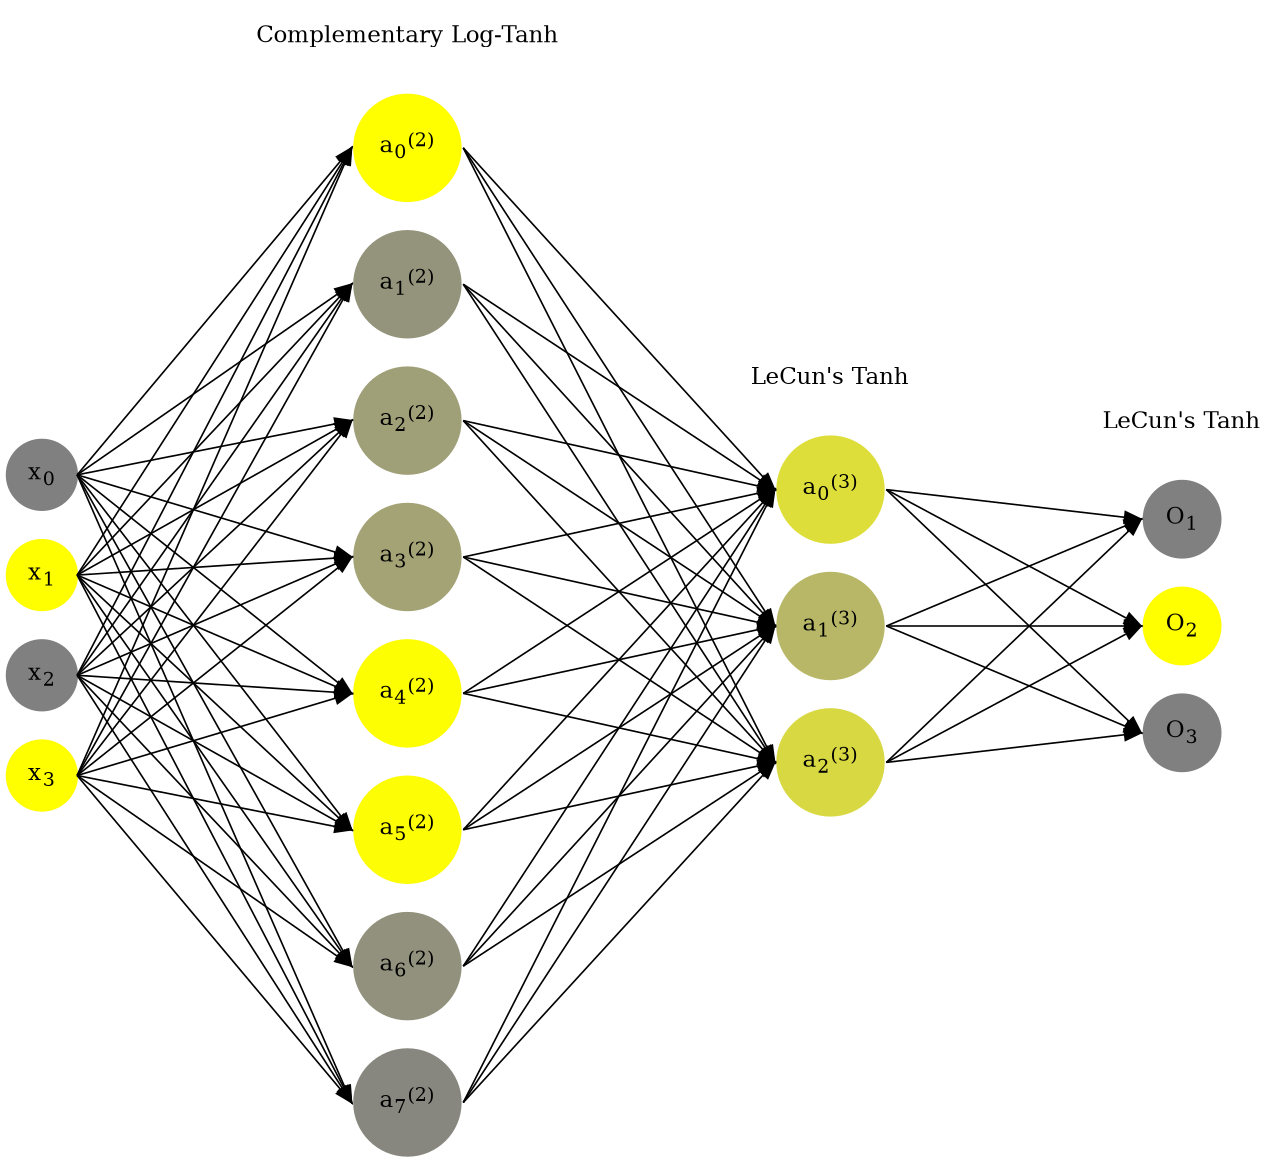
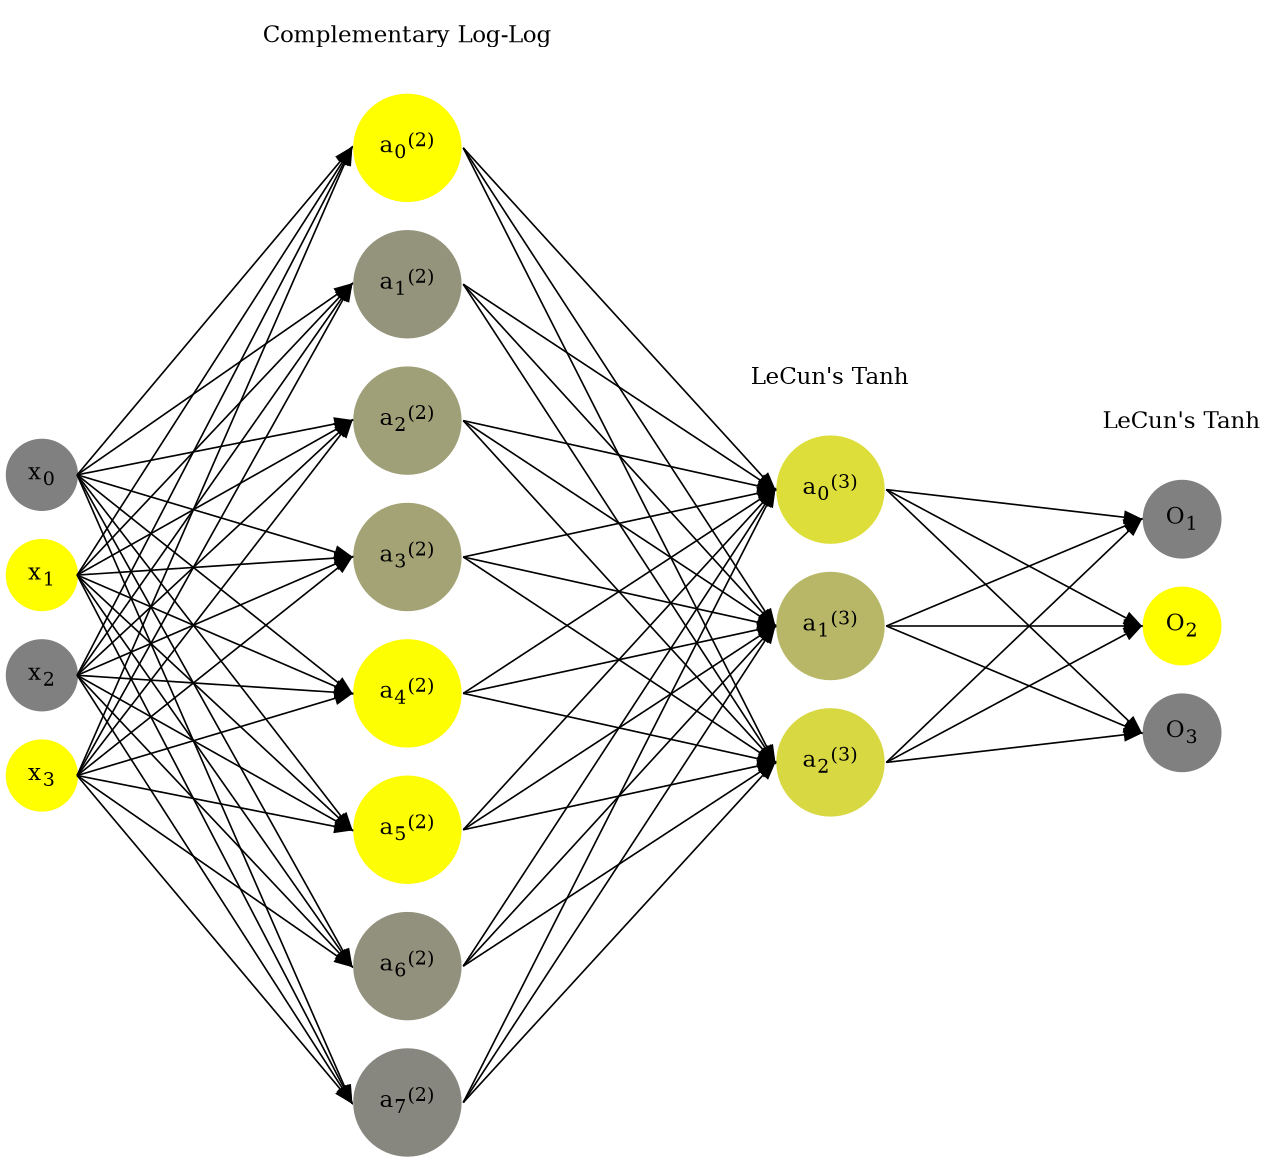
node "Complementary Log-Tanh": label "Complementary Log-Tanh" -> "Complementary Log-Log"
